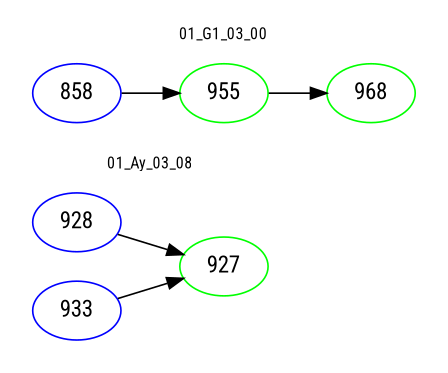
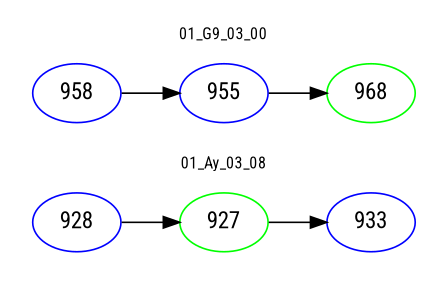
cluster "01_G1_03_00": label "01_G1_03_00" -> "01_G9_03_00"
node "858": label "858" -> "958"
node "955": color green -> blue
edge "933" -> "927": reversed
